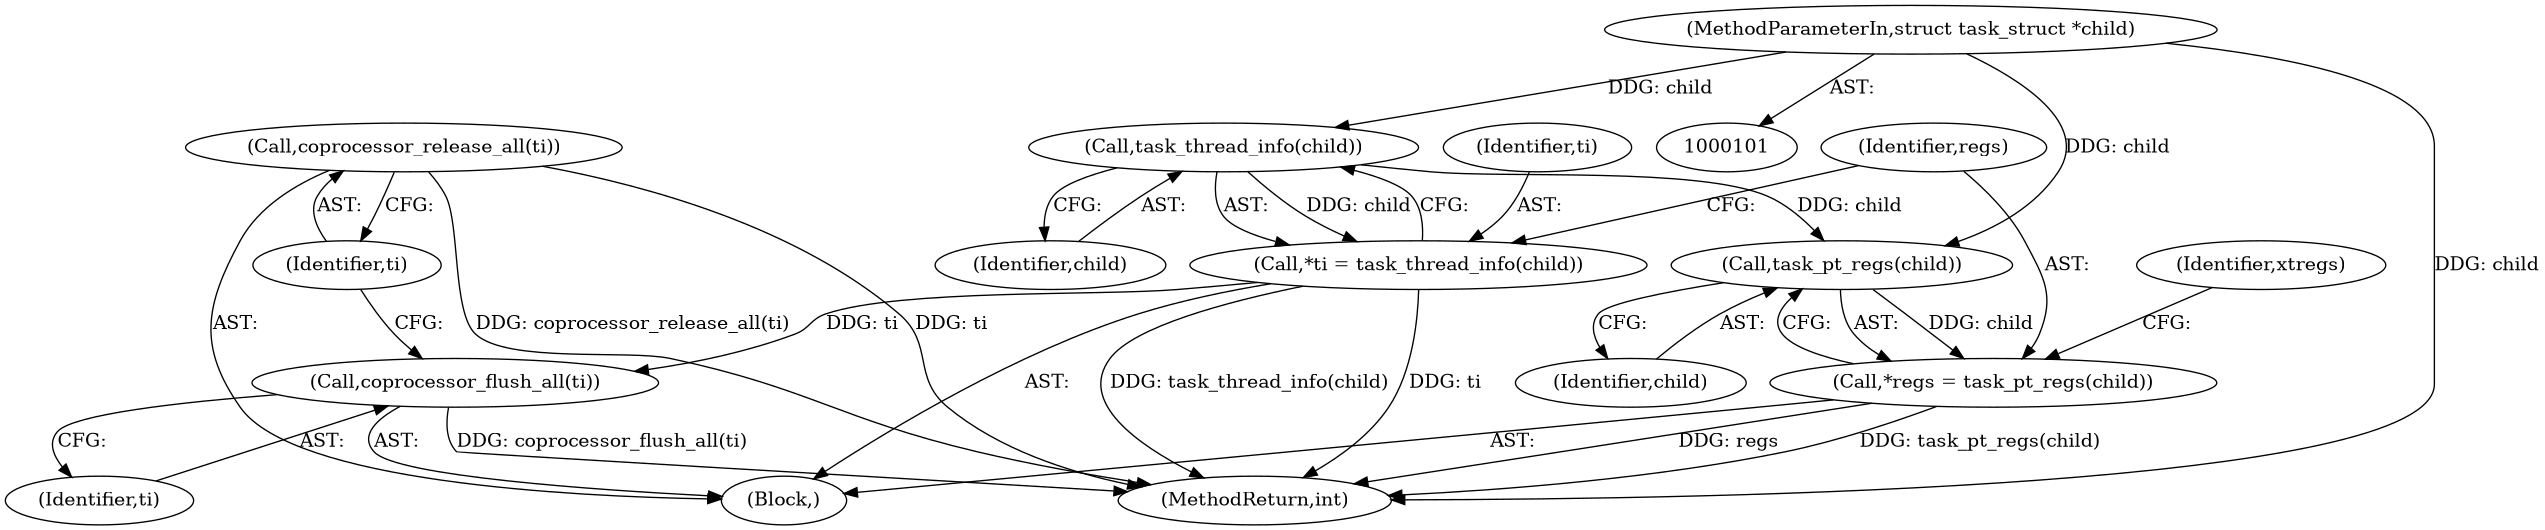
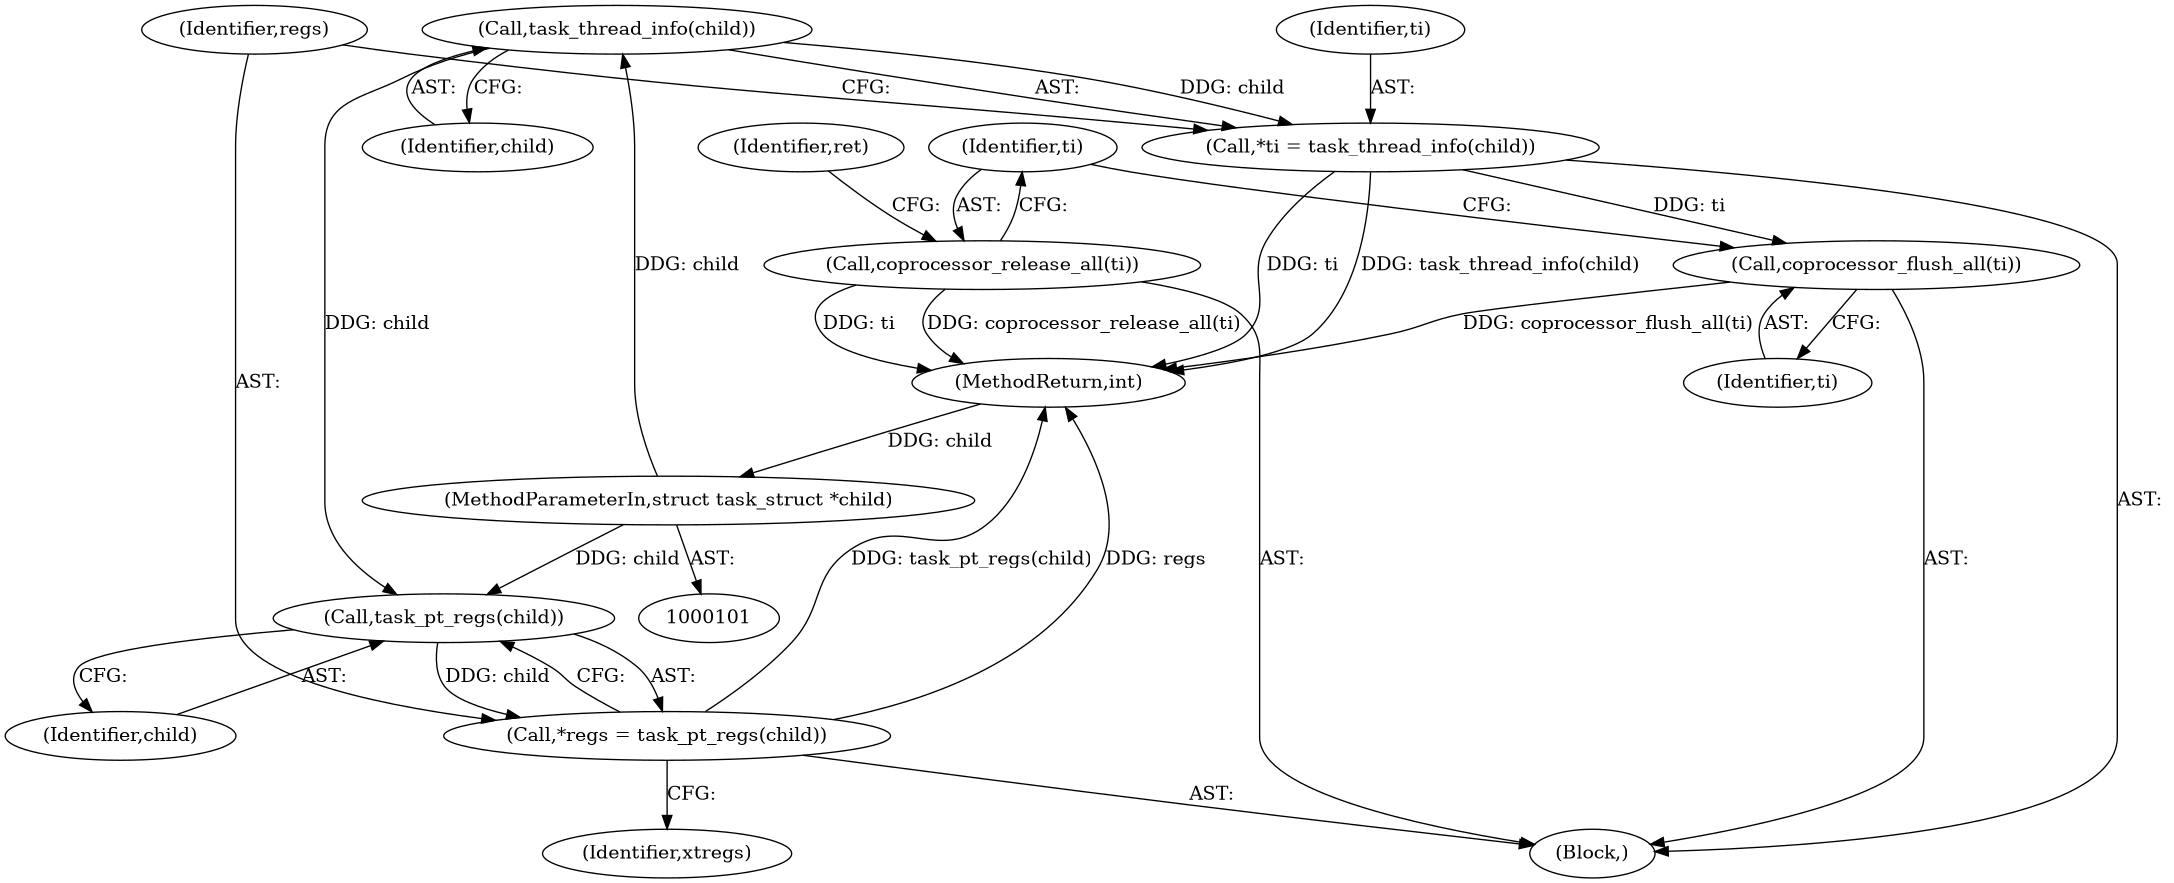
node "(Identifier,ret)": added
edge "(Call,*ti = task_thread_info(child))" -> "(Call,task_thread_info(child))": removed, label "CFG:"
edge "(Identifier,xtregs)" -> "(Call,*regs = task_pt_regs(child))": reversed
edge "(MethodParameterIn,struct task_struct *child)" -> "(MethodReturn,int)": reversed
